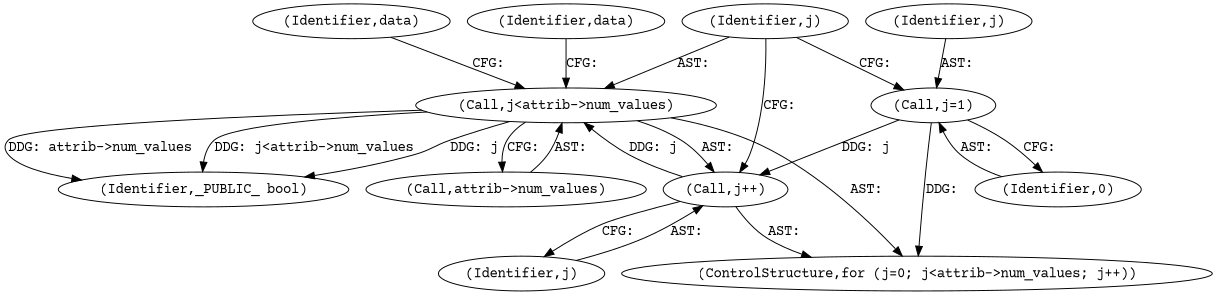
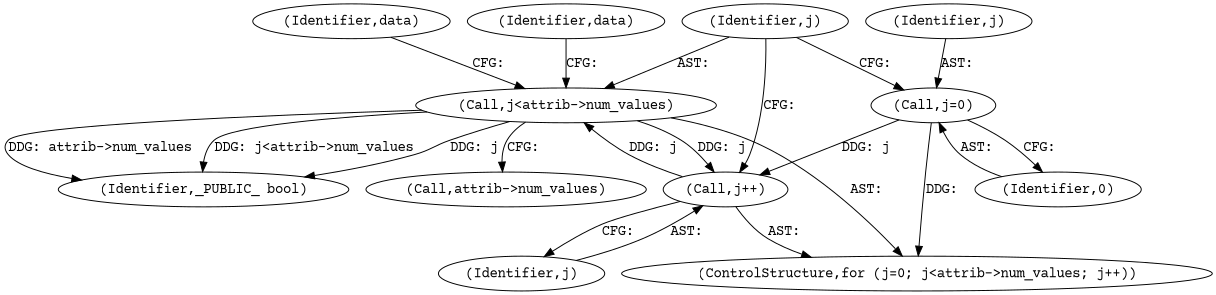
node "(Call,j=1)": label "(Call,j=1)" -> "(Call,j=0)"
edge "(Call,j<attrib->num_values)" -> "(Call,j++)": label "AST: " -> "DDG: j"
edge "(Call,attrib->num_values)" -> "(Call,j<attrib->num_values)": removed, label "AST:"
